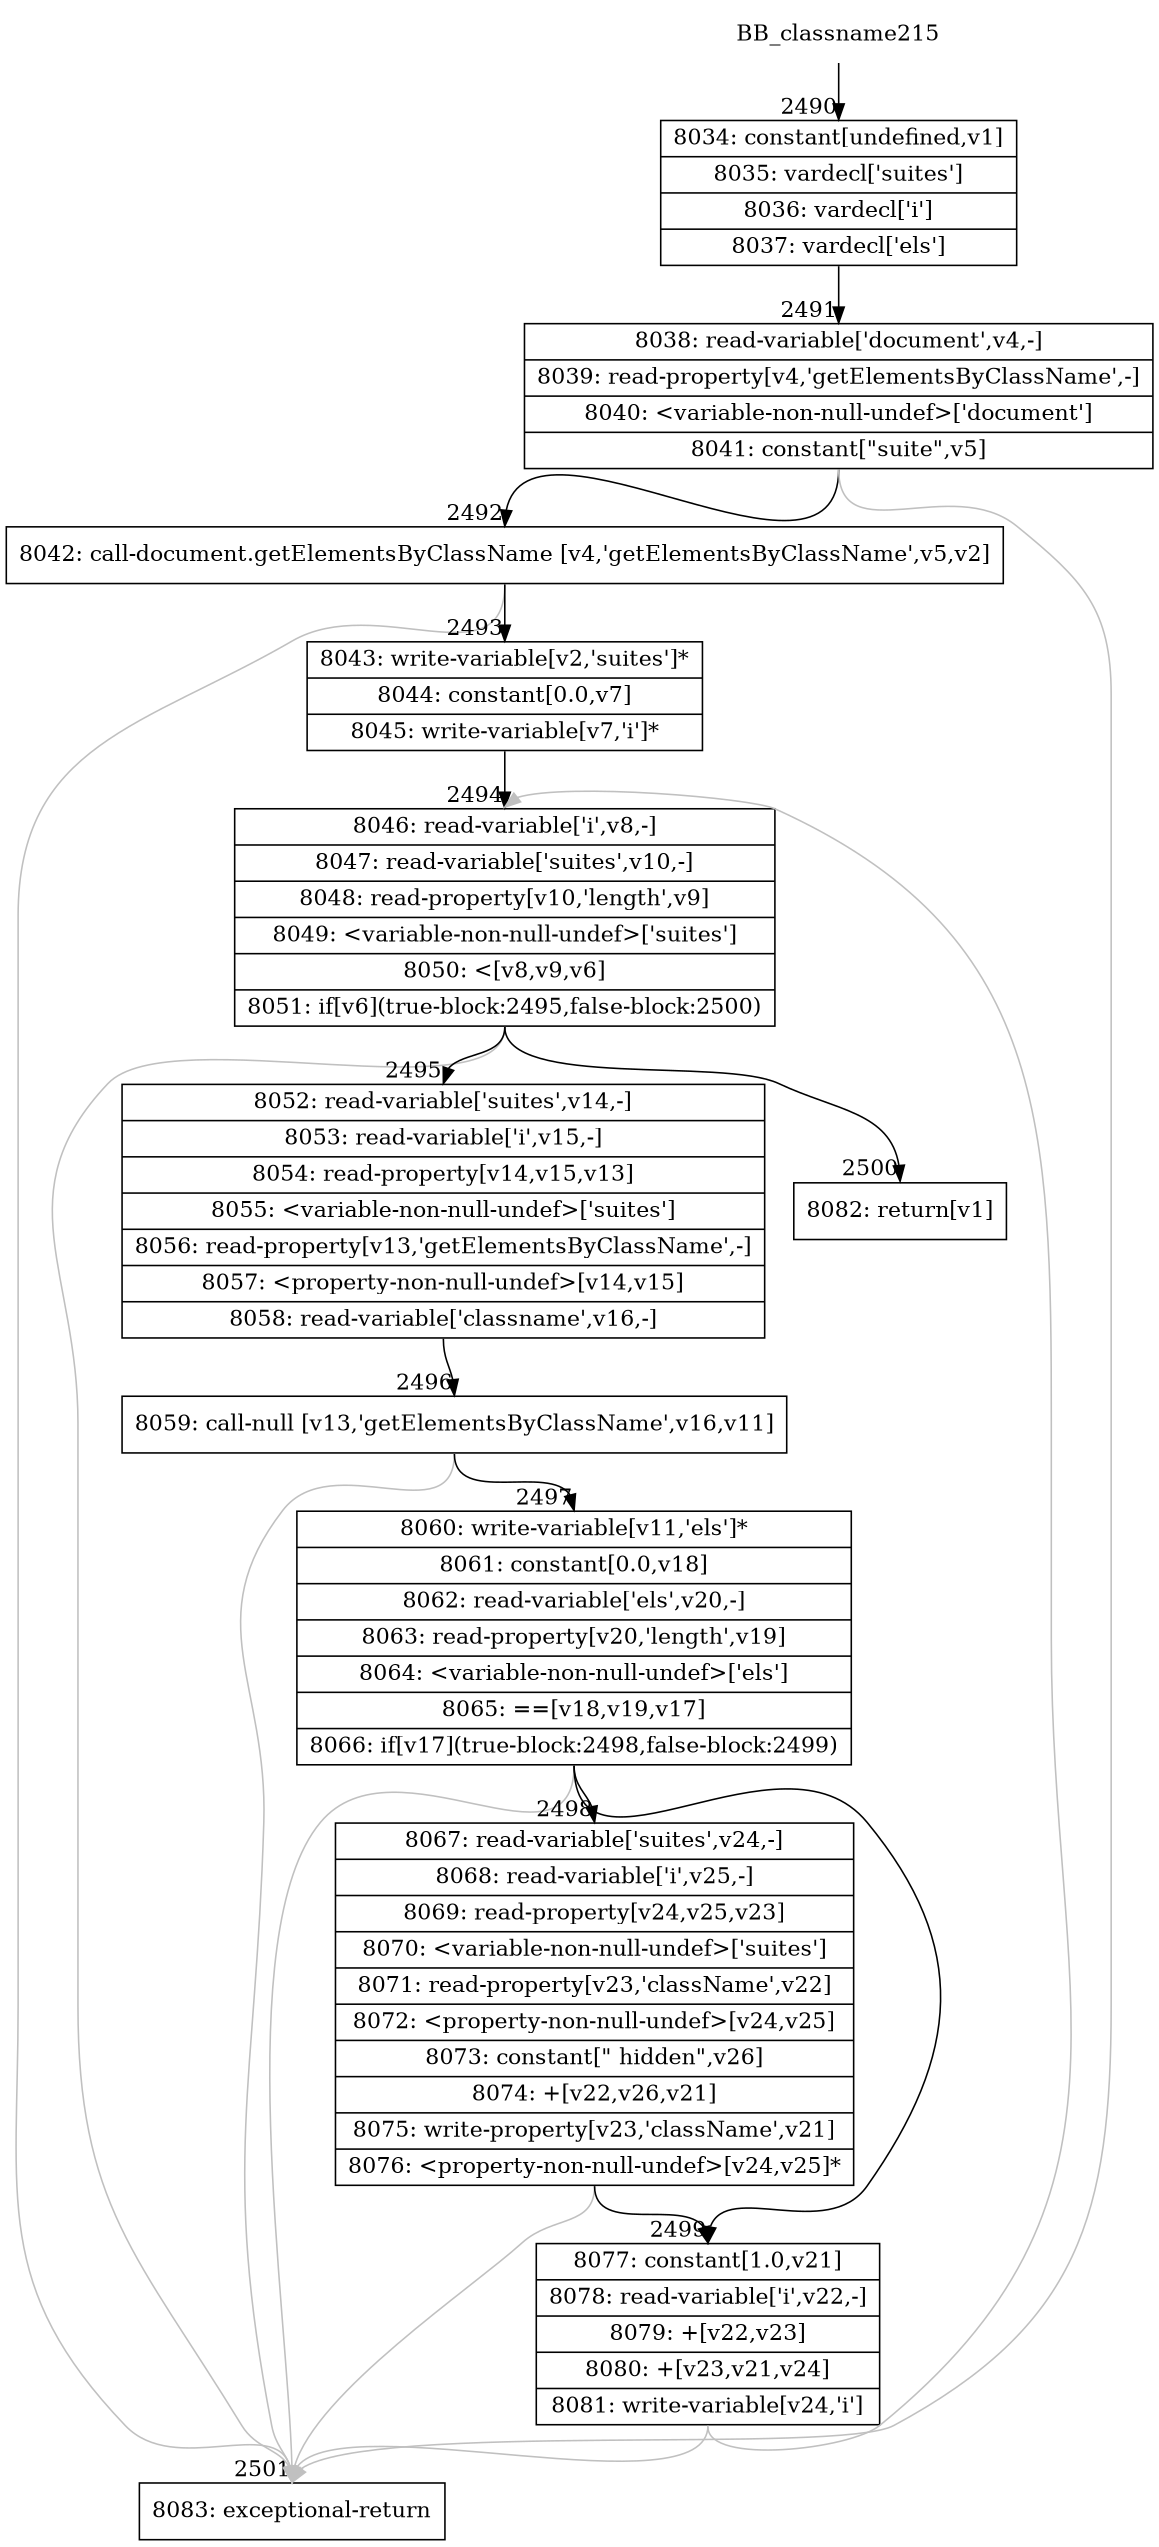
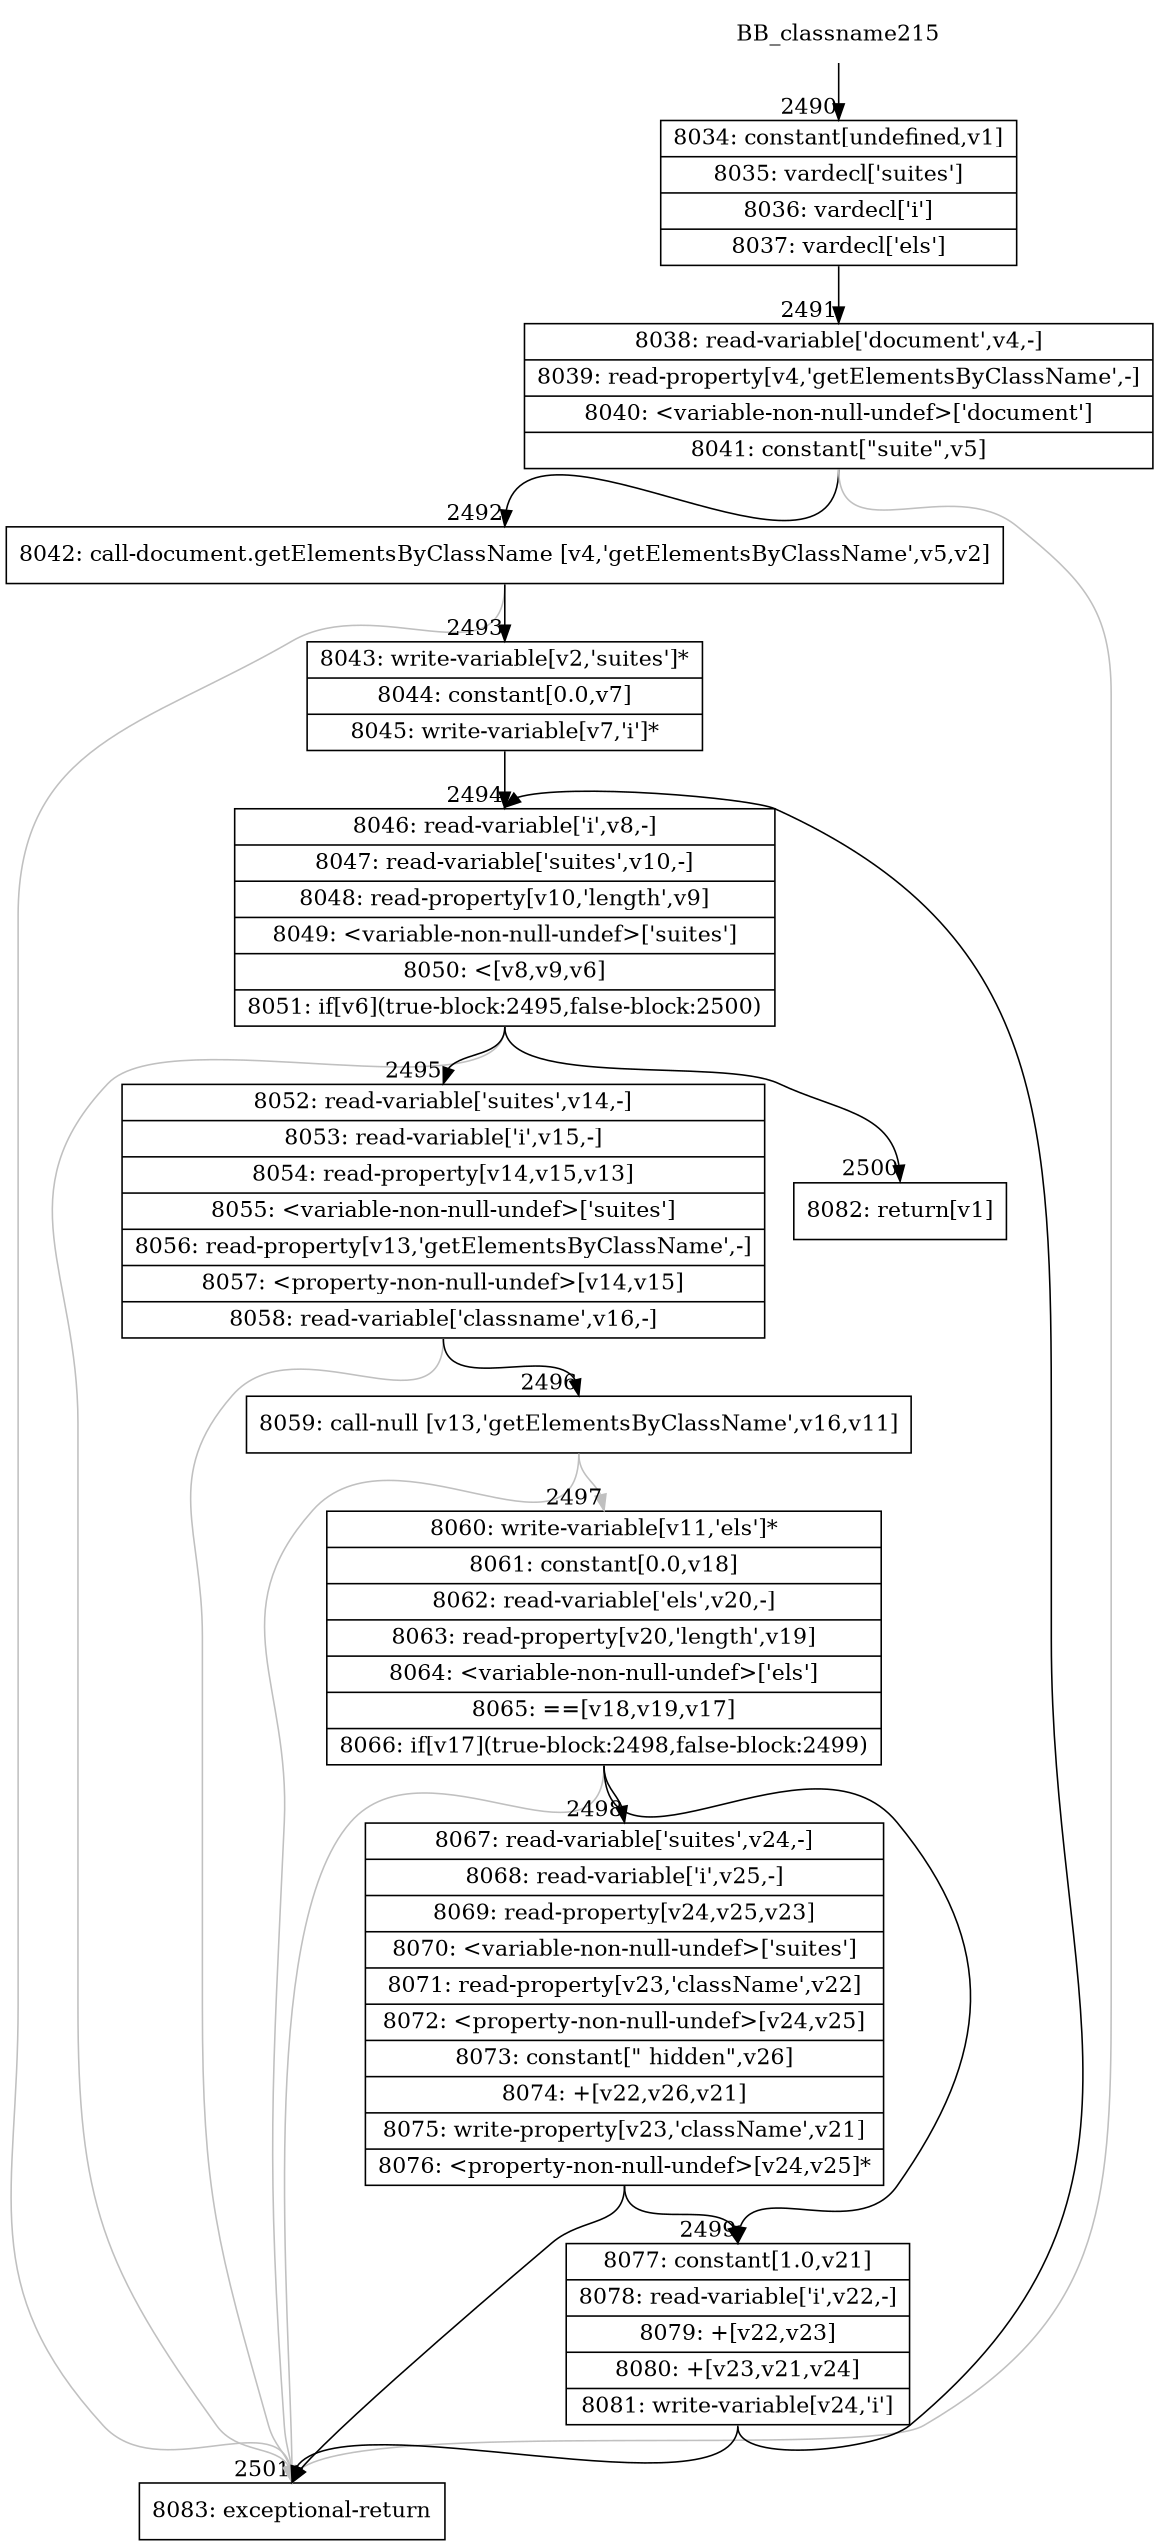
edge "8059: call-null [v13,'getElementsByClassName',v16,v11]" -> "8060: write-variable[v11,'els']*": color black -> gray
edge "8077: constant[1.0,v21]" -> "8046: read-variable['i',v8,-]": color gray -> black
edge "8052: read-variable['suites',v14,-]" -> "8083: exceptional-return": added
edge "8067: read-variable['suites',v24,-]" -> "8083: exceptional-return": color gray -> black
edge "8077: constant[1.0,v21]" -> "8083: exceptional-return": color gray -> black
